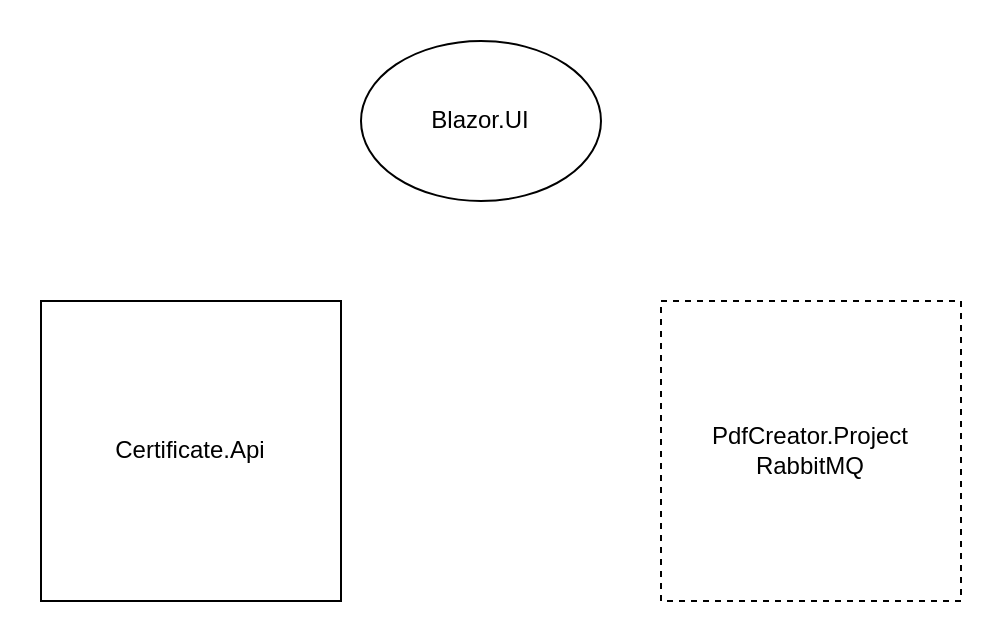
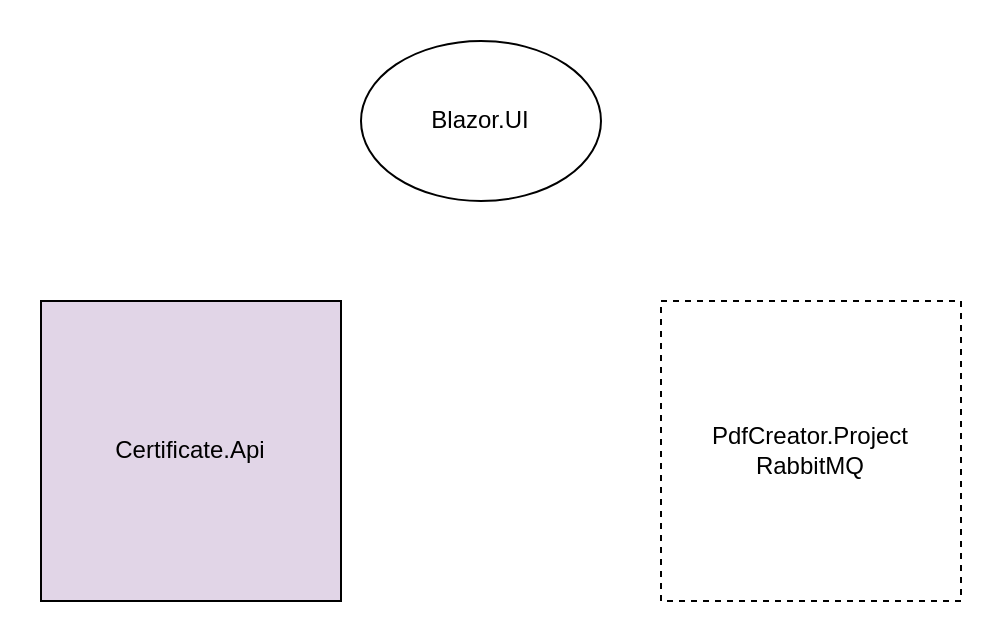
node "Certificate.Api": fillcolor #ffffff -> #e1d5e7
